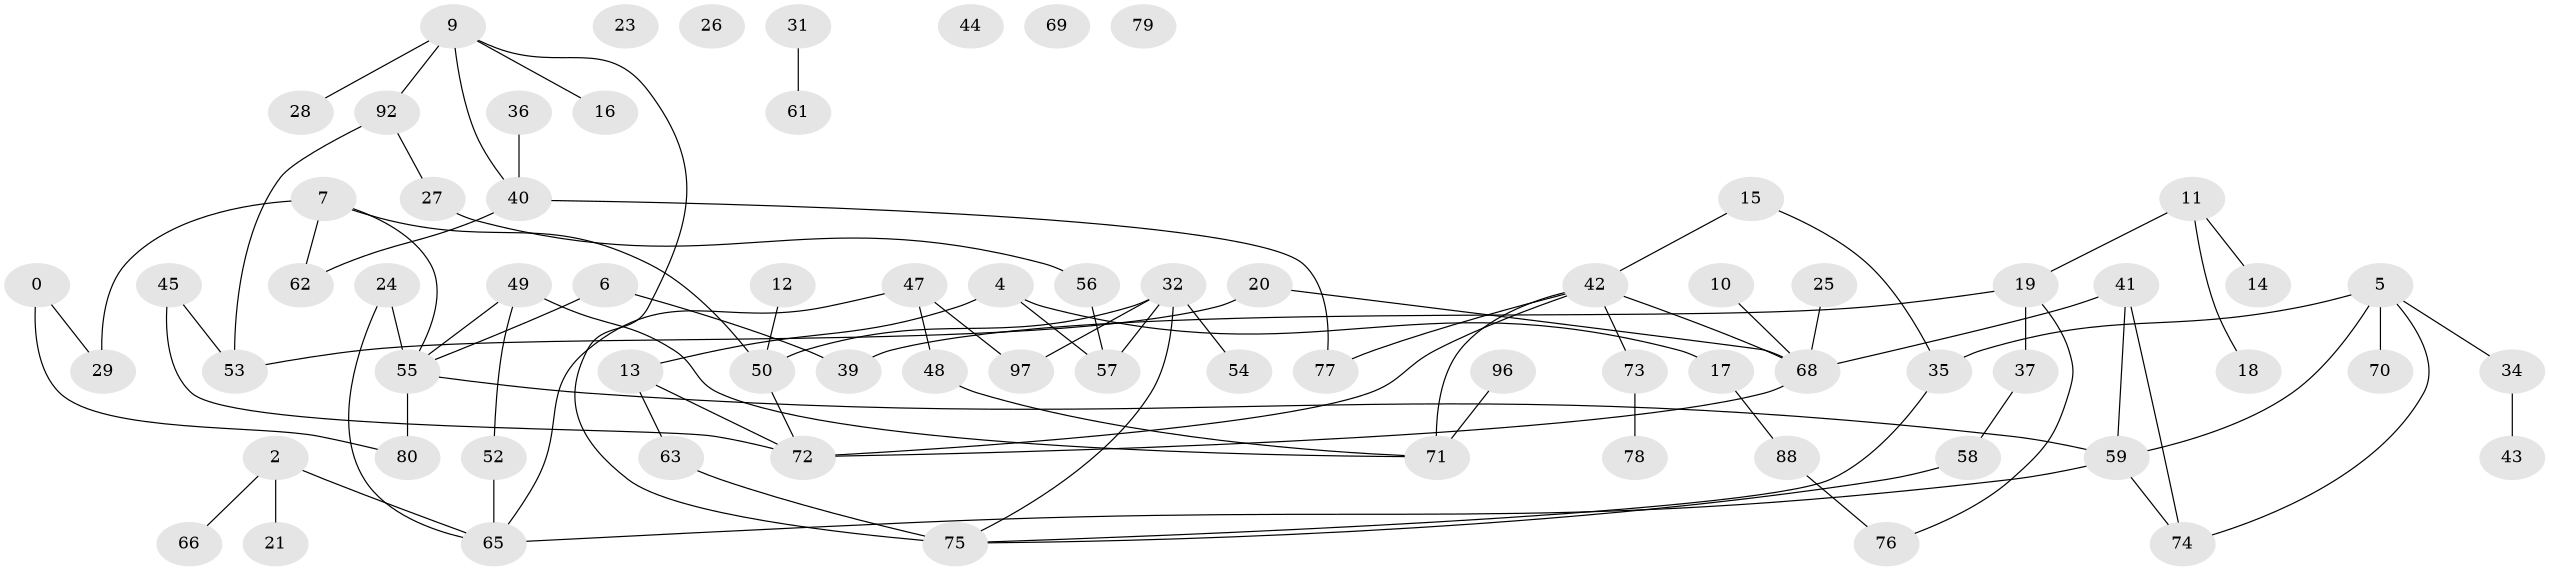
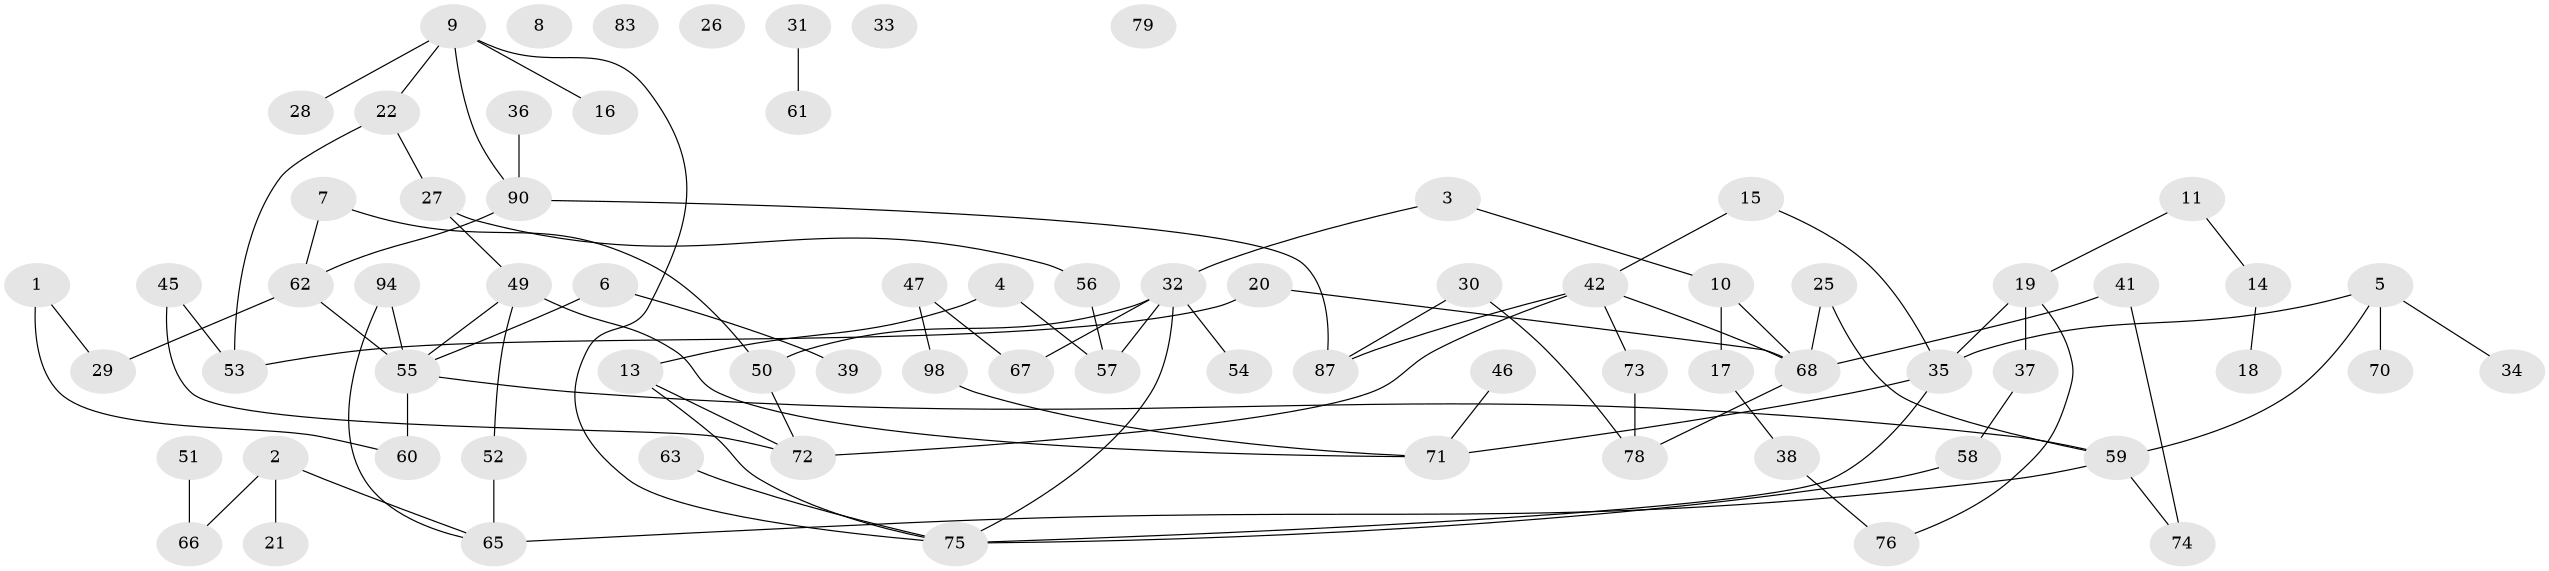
node "8": added
node "23": label "23" -> "83"
node "33": added
node "44": removed
node "69": removed
node "92": label "92" -> "22"
node "40": label "40" -> "90"
node "3": added
edge "7" -- "29": now "62" -- "29"
edge "27" -- "49": added
edge "7" -- "55": now "62" -- "55"
node "0": label "0" -> "1"
node "24": label "24" -> "94"
node "12": removed
node "30": added
edge "11" -- "18": now "14" -- "18"
edge "47" -- "65": removed
edge "19" -- "39": now "19" -- "35"
edge "4" -- "17": now "10" -- "17"
edge "42" -- "71": now "35" -- "71"
node "48": label "48" -> "98"
node "97": label "97" -> "67"
node "77": label "77" -> "87"
node "96": label "96" -> "46"
edge "41" -- "59": now "25" -- "59"
edge "13" -- "63": now "13" -- "75"
edge "68" -- "72": now "68" -- "78"
edge "5" -- "74": removed
node "51": added
node "80": label "80" -> "60"
node "88": label "88" -> "38"
node "43": removed
